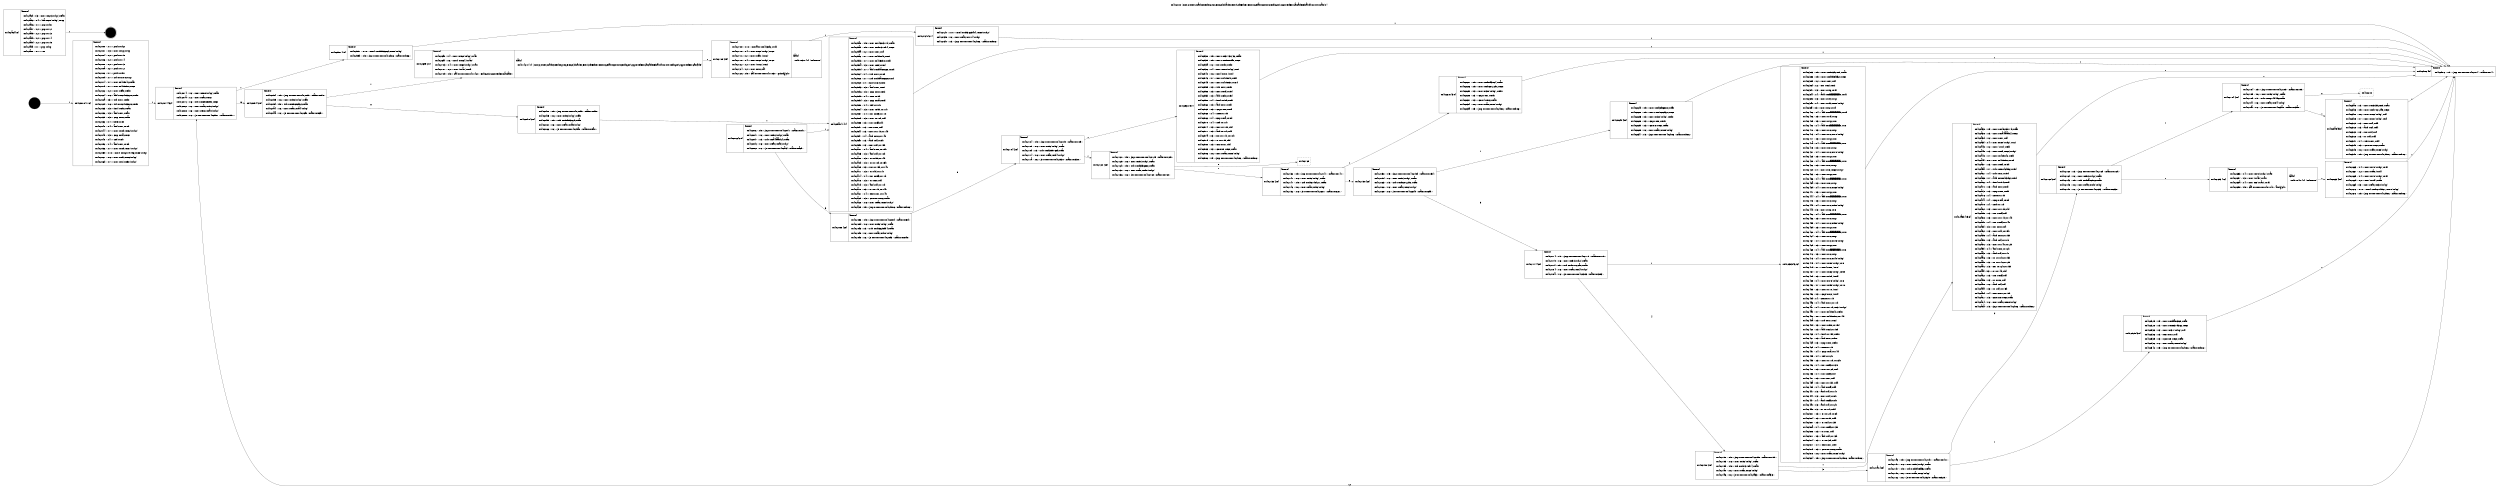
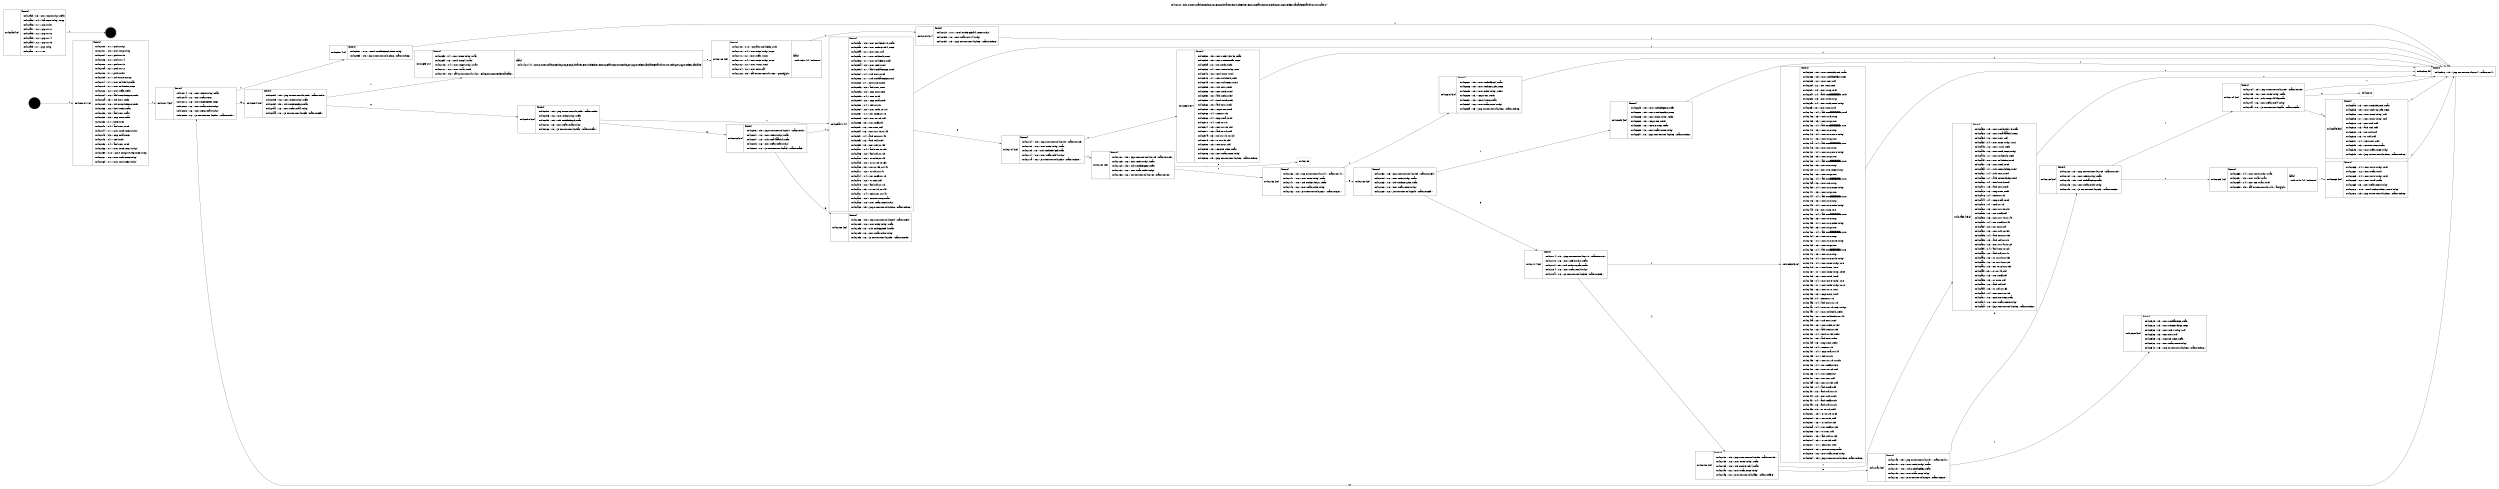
edge "0x4020b0 [28]" -> "0x4020cc [28]": added, label "10"
edge "0x4020e8 [28]" -> "0x402104 [28]": now "0x4029a0 [147]" -> "0x402104 [28]"
edge "0x402529 [30]" -> "0x402b86 [5]": now "0x4021e4 [28]" -> "0x402b86 [5]"
